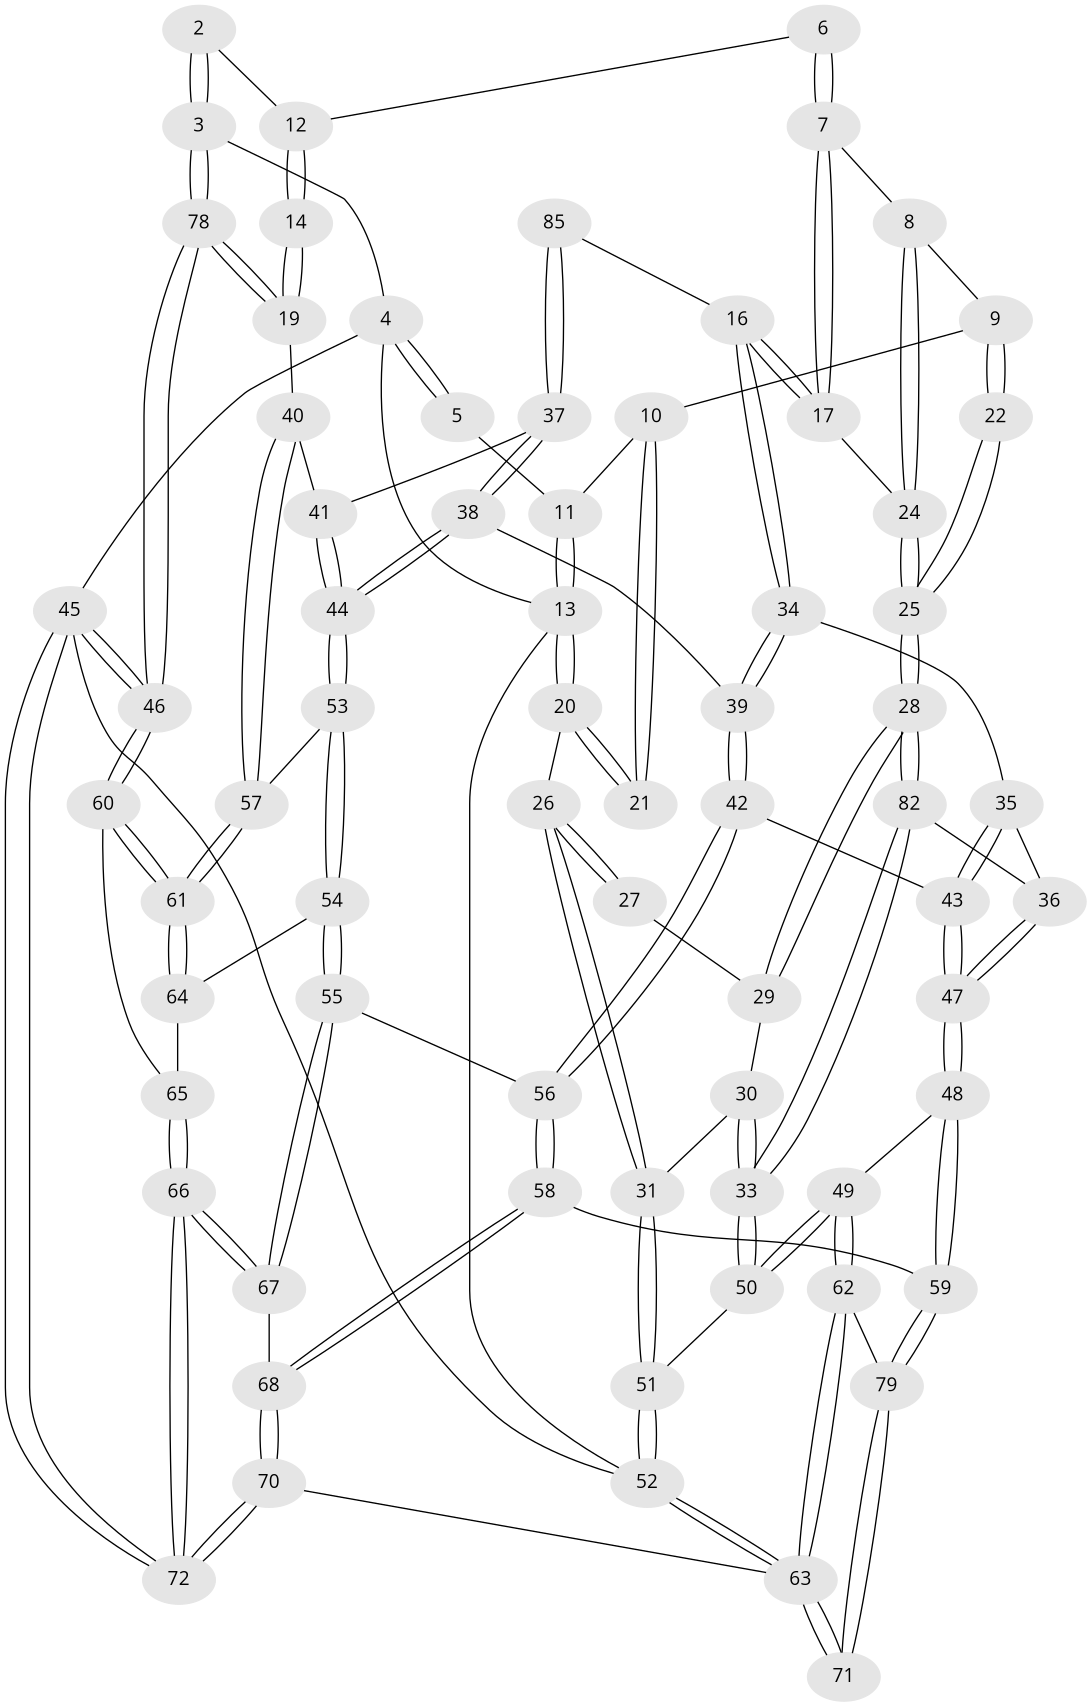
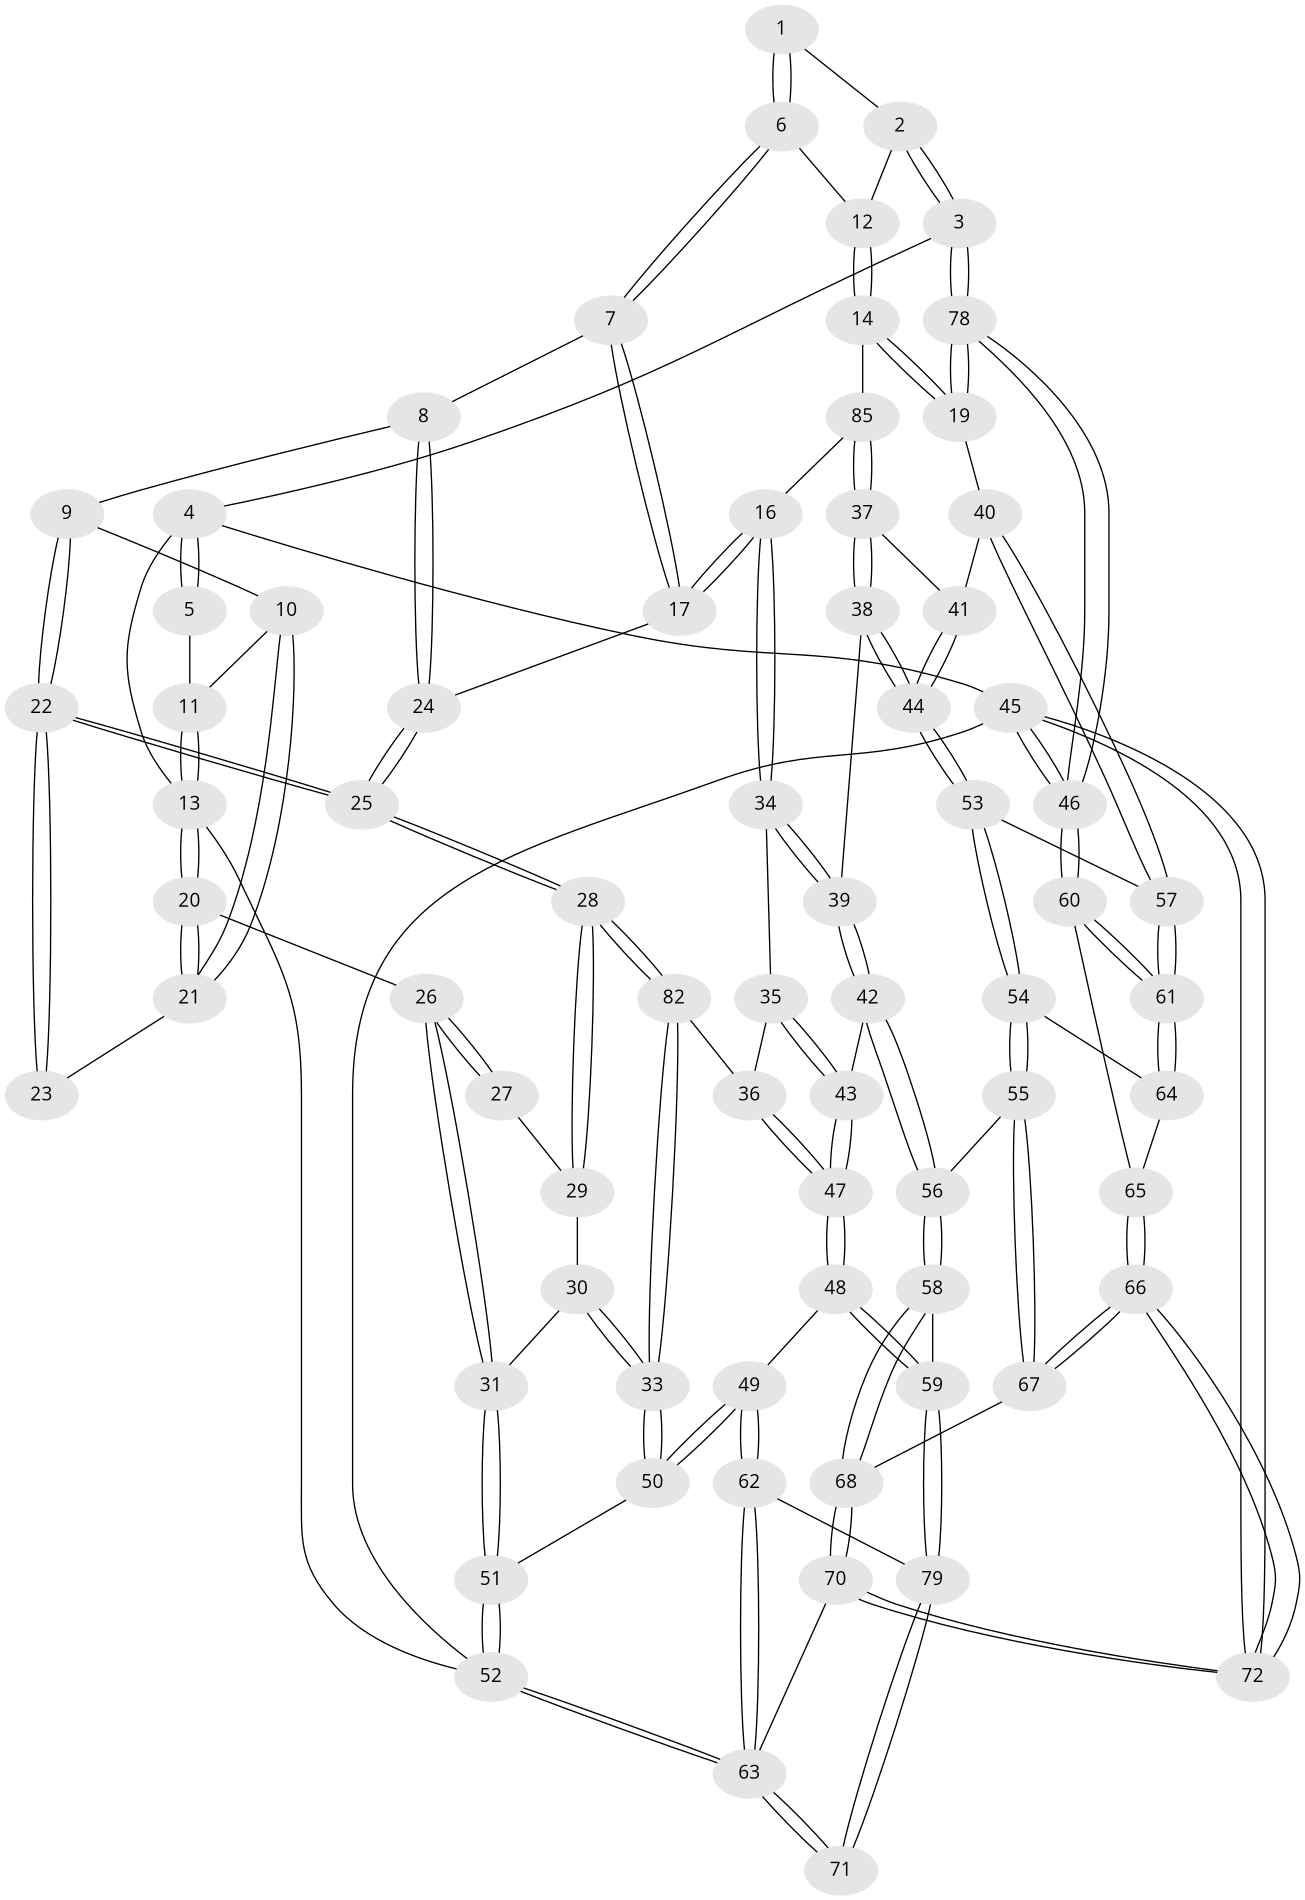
node "1": added
edge "14" -- "85": added
node "23": added
